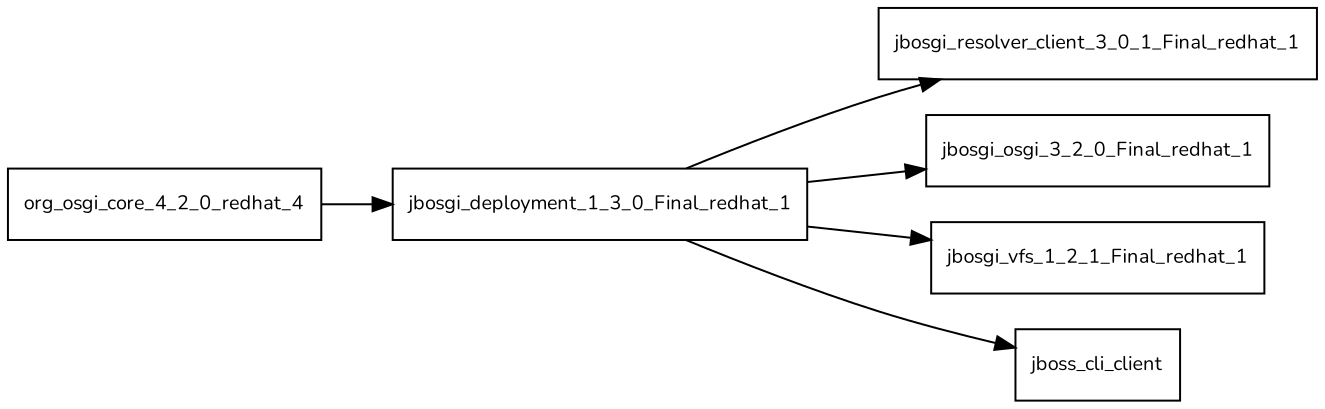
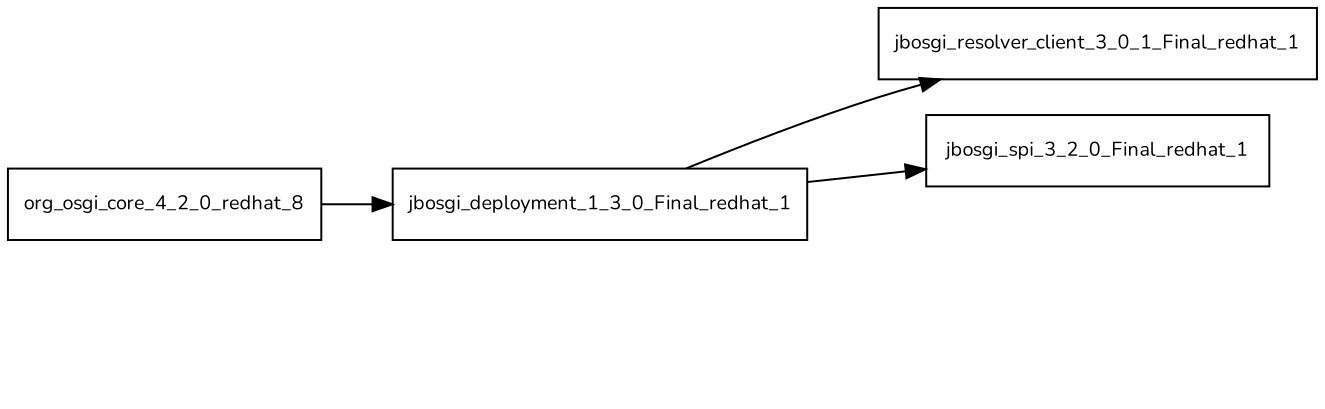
node "jbosgi_osgi_3_2_0_Final_redhat_1": label "jbosgi_osgi_3_2_0_Final_redhat_1" -> "jbosgi_spi_3_2_0_Final_redhat_1"
node "org_osgi_core_4_2_0_redhat_4": label "org_osgi_core_4_2_0_redhat_4" -> "org_osgi_core_4_2_0_redhat_8"
node "jbosgi_vfs_1_2_1_Final_redhat_1": removed
node "jboss_cli_client": removed
